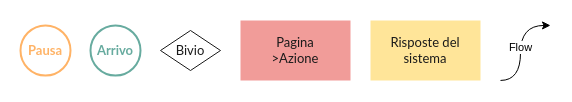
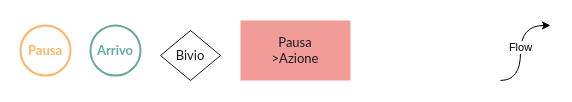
node "Bivio": size 60x40 -> 60x50
node "Pagina>Azione": label "Pagina>Azione" -> "Pausa>Azione"
node "Risposte delsistema": removed
